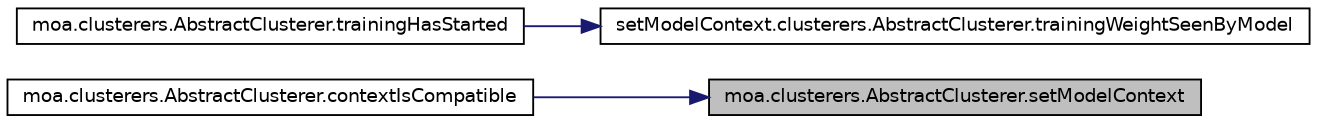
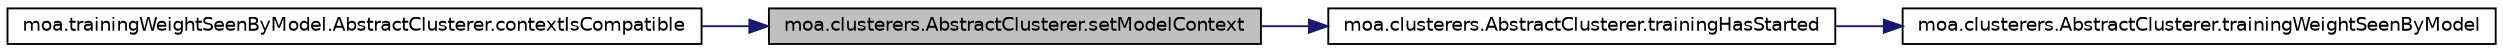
node "setModelContext.clusterers.AbstractClusterer.trainingWeightSeenByModel": label "setModelContext.clusterers.AbstractClusterer.trainingWeightSeenByModel" -> "moa.clusterers.AbstractClusterer.trainingWeightSeenByModel"
edge "moa.clusterers.AbstractClusterer.setModelContext" -> "moa.clusterers.AbstractClusterer.trainingHasStarted": added
node "moa.clusterers.AbstractClusterer.contextIsCompatible": label "moa.clusterers.AbstractClusterer.contextIsCompatible" -> "moa.trainingWeightSeenByModel.AbstractClusterer.contextIsCompatible"
